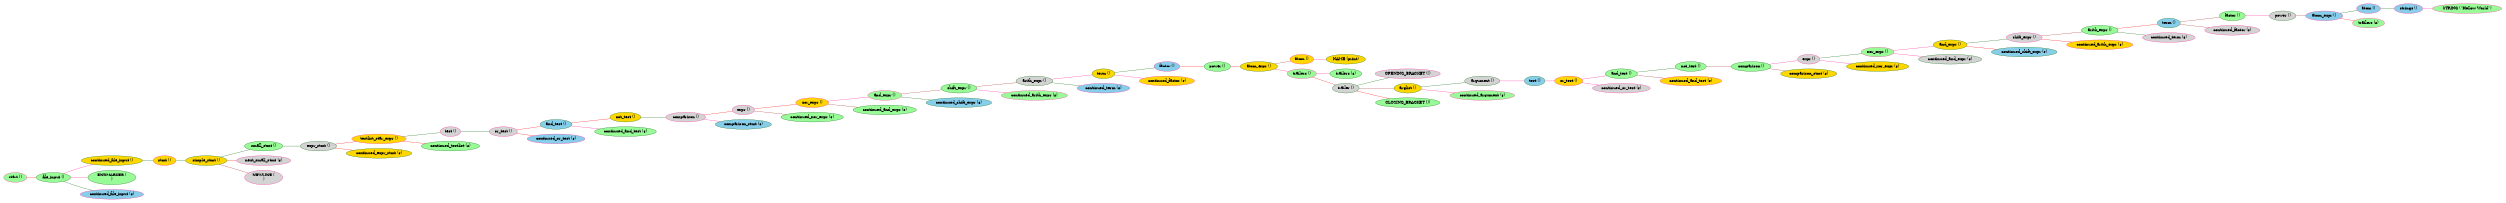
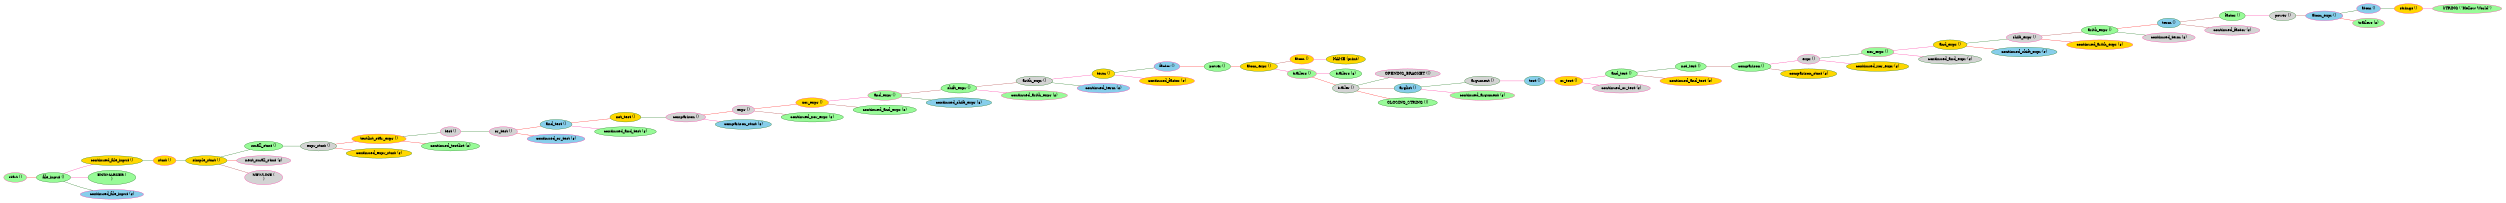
node "strings ()": fillcolor skyblue -> gold
node "arglist ()": fillcolor gold -> skyblue
node "CLOSING_BRACKET ())": label "CLOSING_BRACKET ())" -> "CLOSING_STRING ())"
